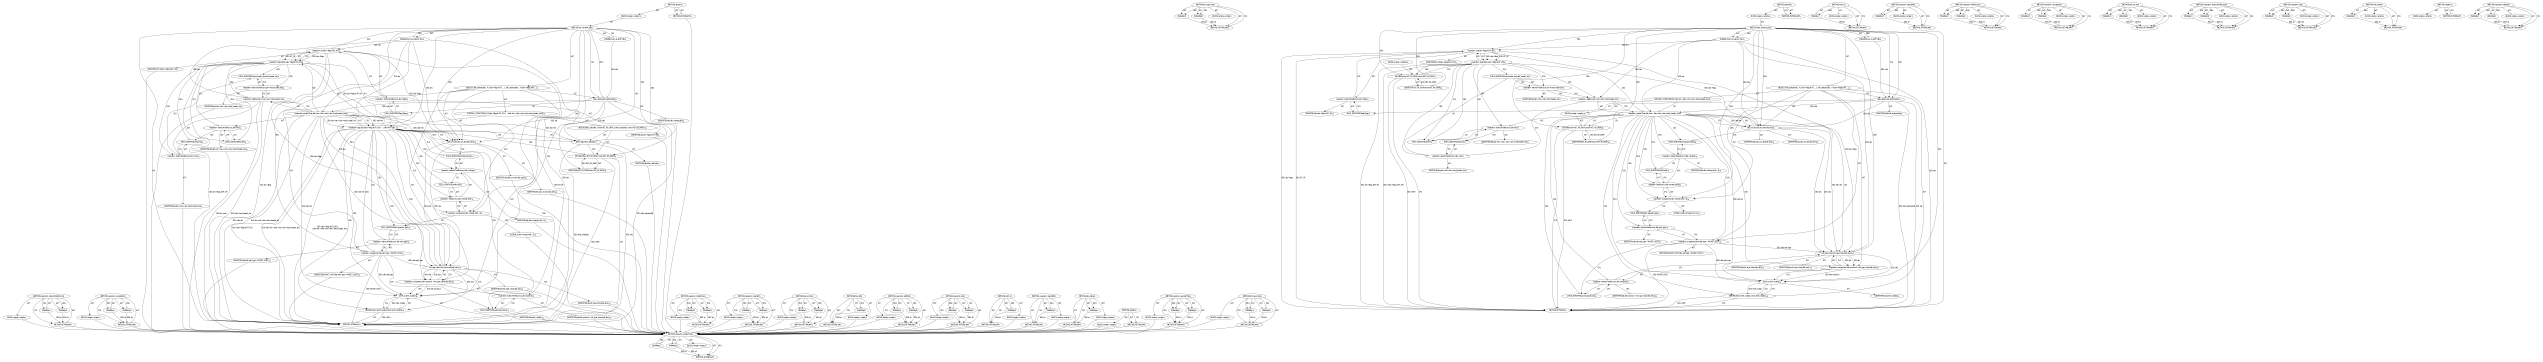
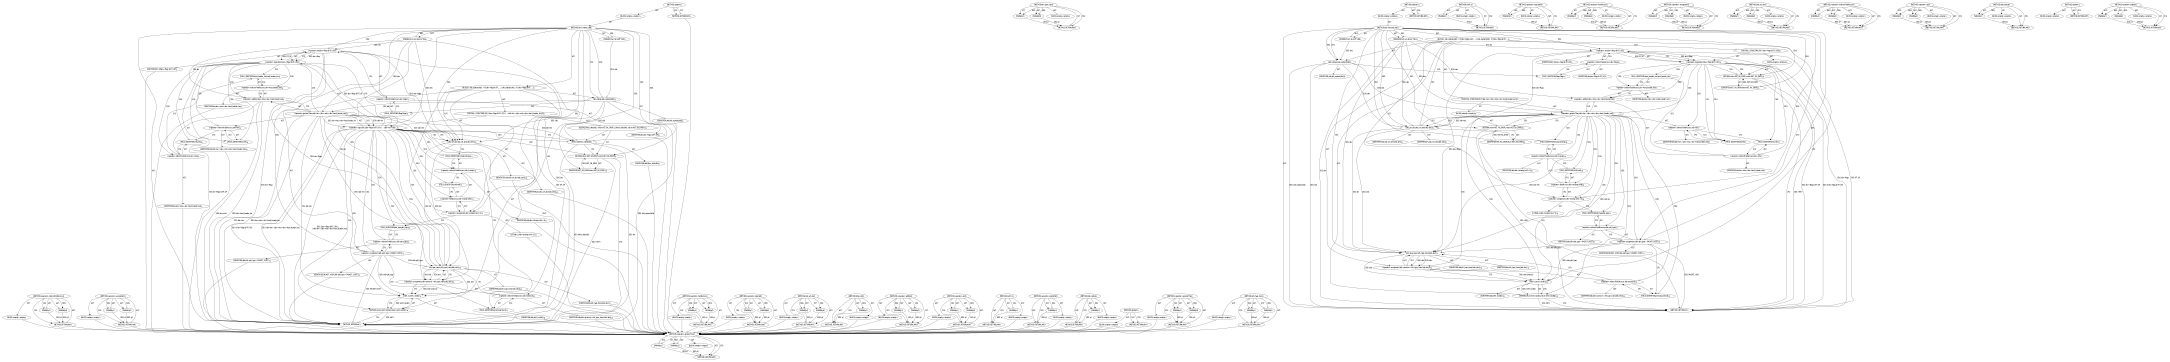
node "(CONTROL_STRUCTURE,IF,if (!(dev->flags & IFF_UP)))": added
